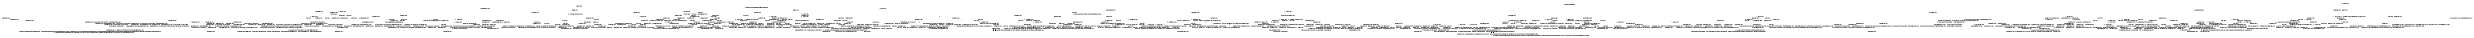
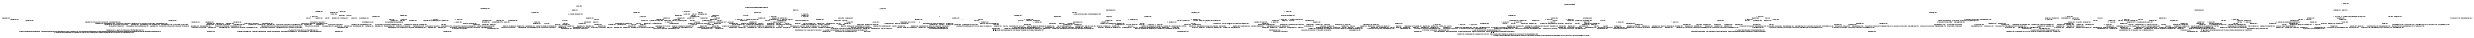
edge "s12" -> "s42": now "s12" -> "s29"
edge "s47" -> "s50": added, label "CERTIFICATE_VERIFY / TIMEOUT"
edge "s106" -> "s94": added, label "CERTIFICATE_VERIFY / TIMEOUT"
edge "s4" -> "s9": added, label "RSA_CLIENT_KEY_EXCHANGE / TIMEOUT"
